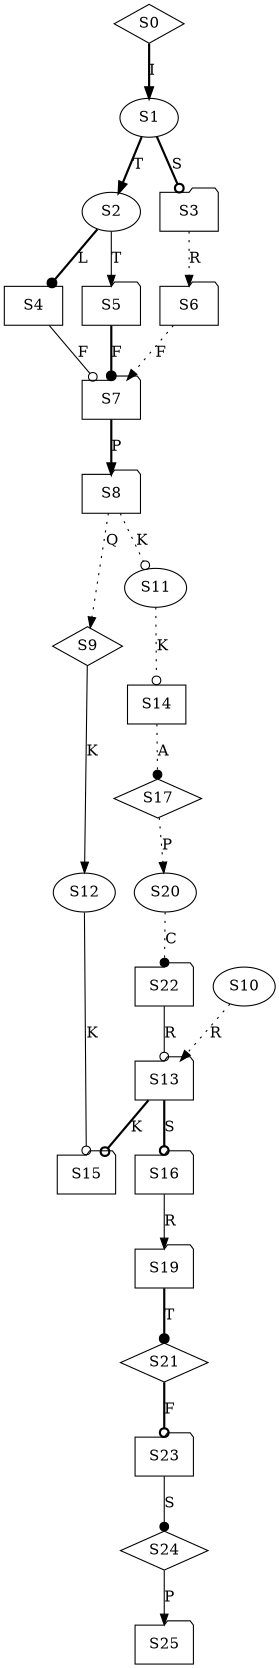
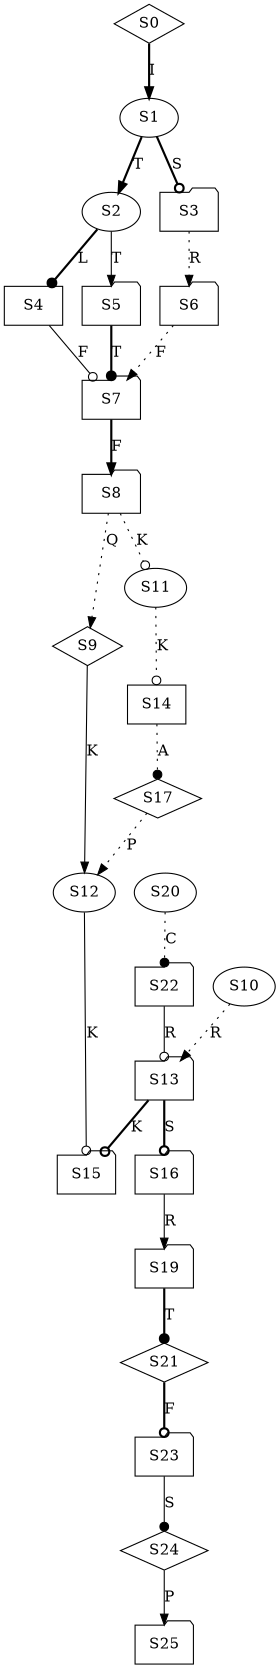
edge "S5" -> "S7": label "F" -> "T"
edge "S7" -> "S8": label "P" -> "F"
edge "S17" -> "S20": now "S17" -> "S12"
